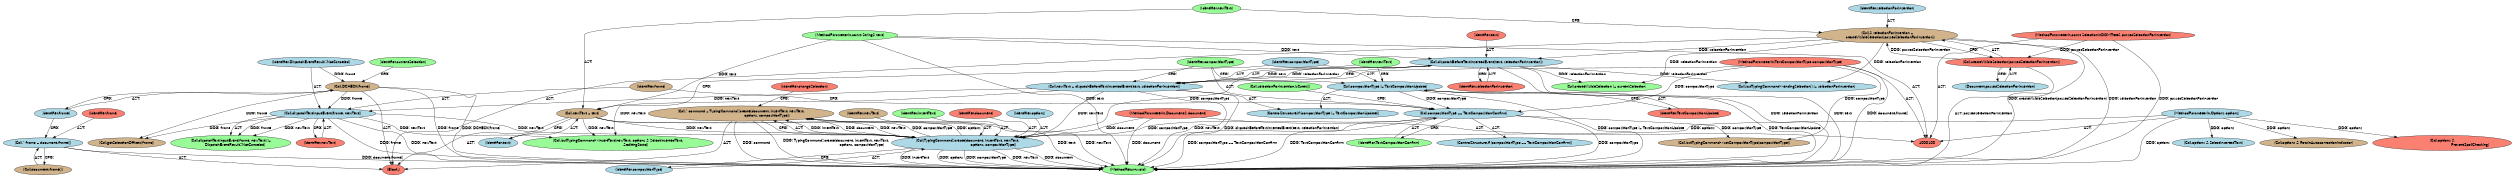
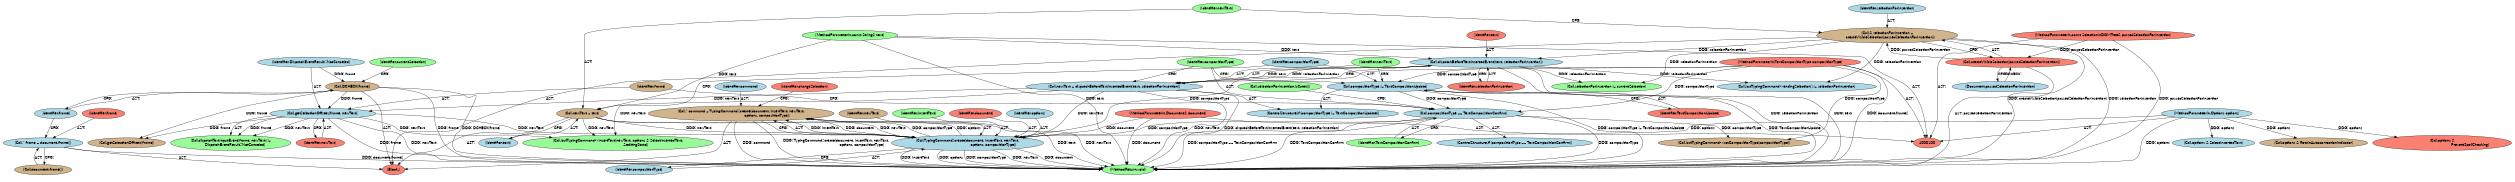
edge "(MethodParameterIn,TextCompositionType compositionType)" -> "(Call,compositionType != TextCompositionUpdate)": added, label "DDG: compositionType"
edge "(Document,passedSelectionForInsertion)" -> "(Call,createVisibleSelection(passedSelectionForInsertion))": label "AST: " -> "DCHECK: "
node "(Identifier,command)": added
node "(Call,createVisibleSelection != currentSelection)": label "(Call,createVisibleSelection != currentSelection)" -> "(Call,selectionForInsertion != currentSelection)"
node "(Call,dispatchTextInputEvent(frame, newText))": label "(Call,dispatchTextInputEvent(frame, newText))" -> "(Call,getSelectionOffsets(frame, newText))"
